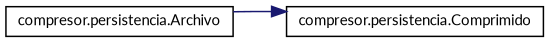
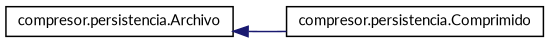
edge "compresor.persistencia.Archivo" -> "compresor.persistencia.Comprimido": reversed
